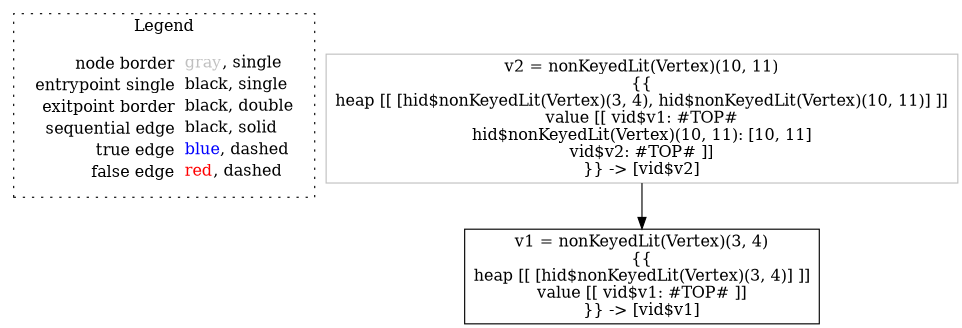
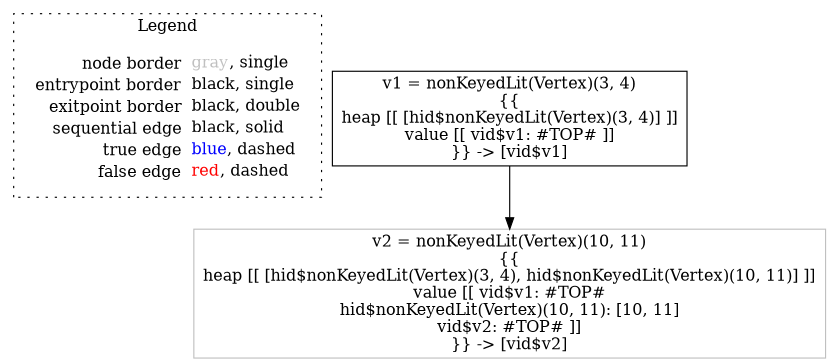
node "node border": text "entrypoint single" -> "entrypoint border"
edge "v2 = nonKeyedLit(Vertex)(10, 11)" -> "v1 = nonKeyedLit(Vertex)(3, 4)": reversed
